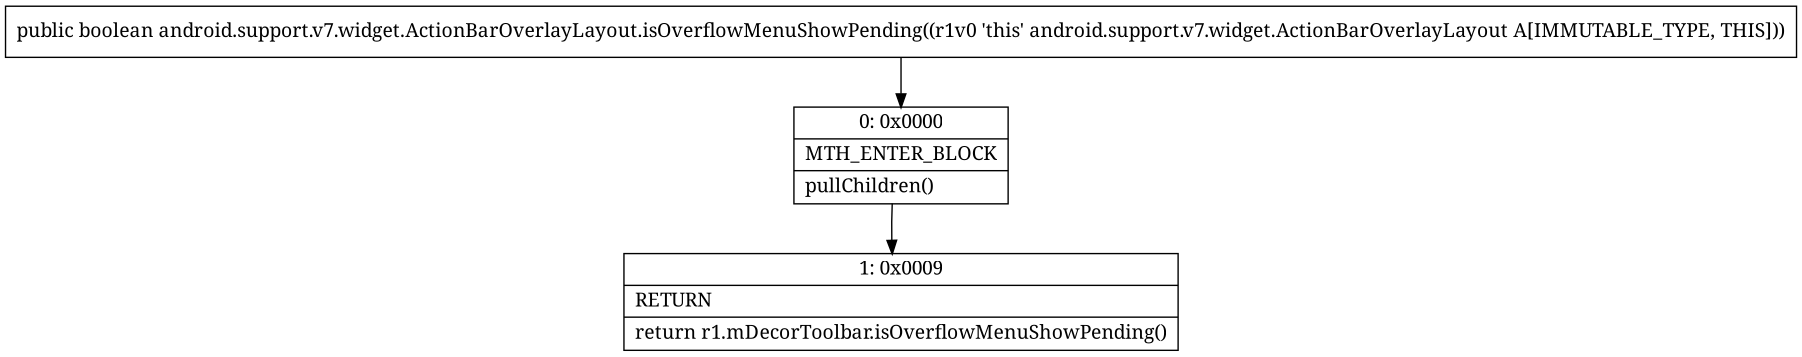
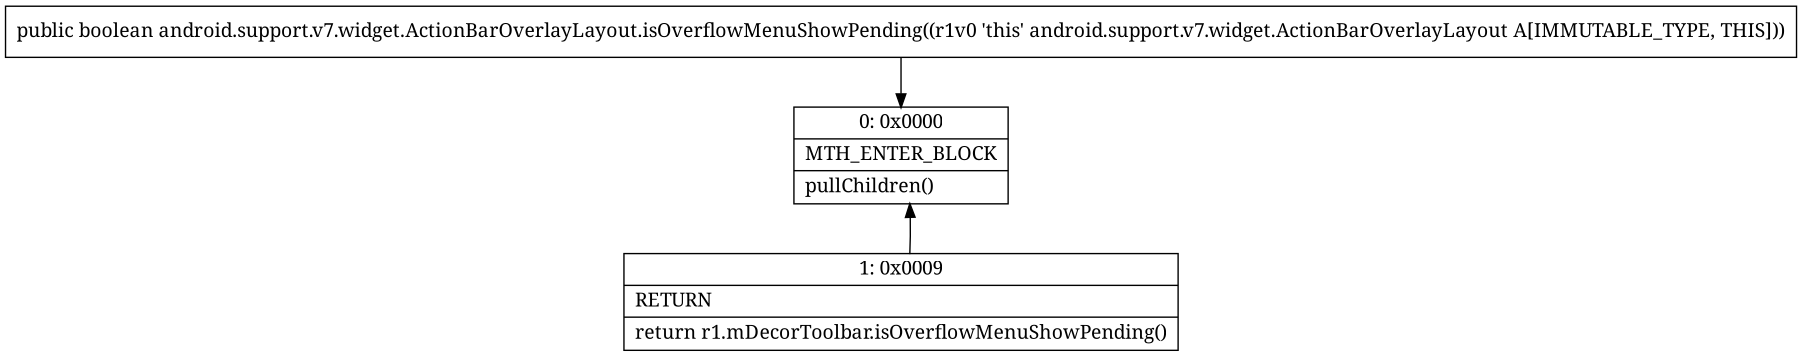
edge "0: 0x0000" -> "1: 0x0009": reversed
